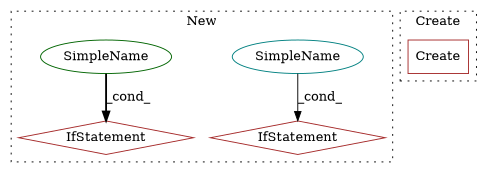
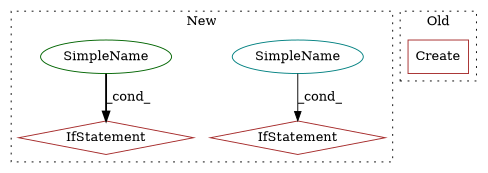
cluster "Create": label "Create" -> "Old"
